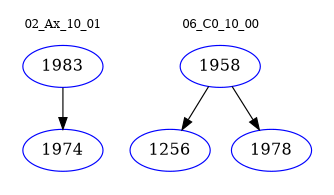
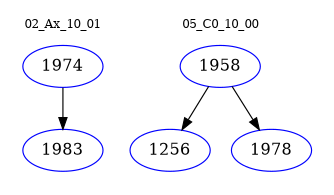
cluster "06_C0_10_00": label "06_C0_10_00" -> "05_C0_10_00"
edge "1983" -> "1974": reversed
